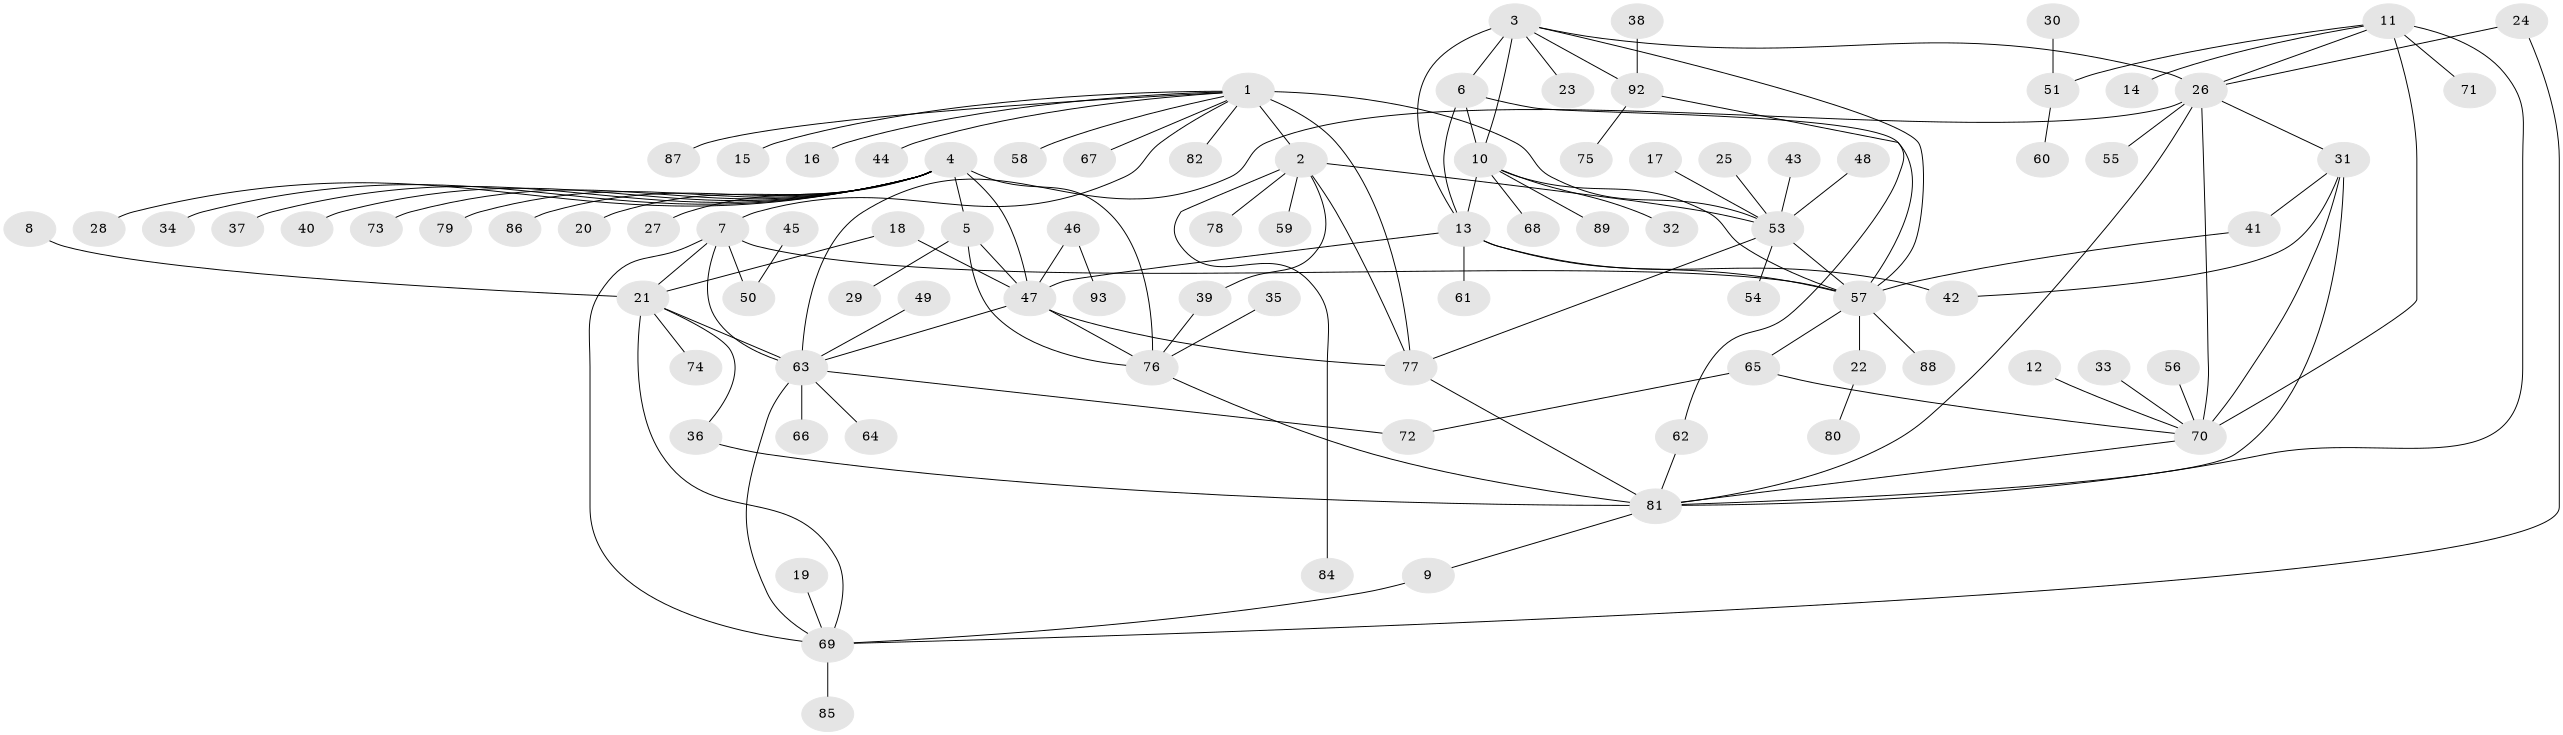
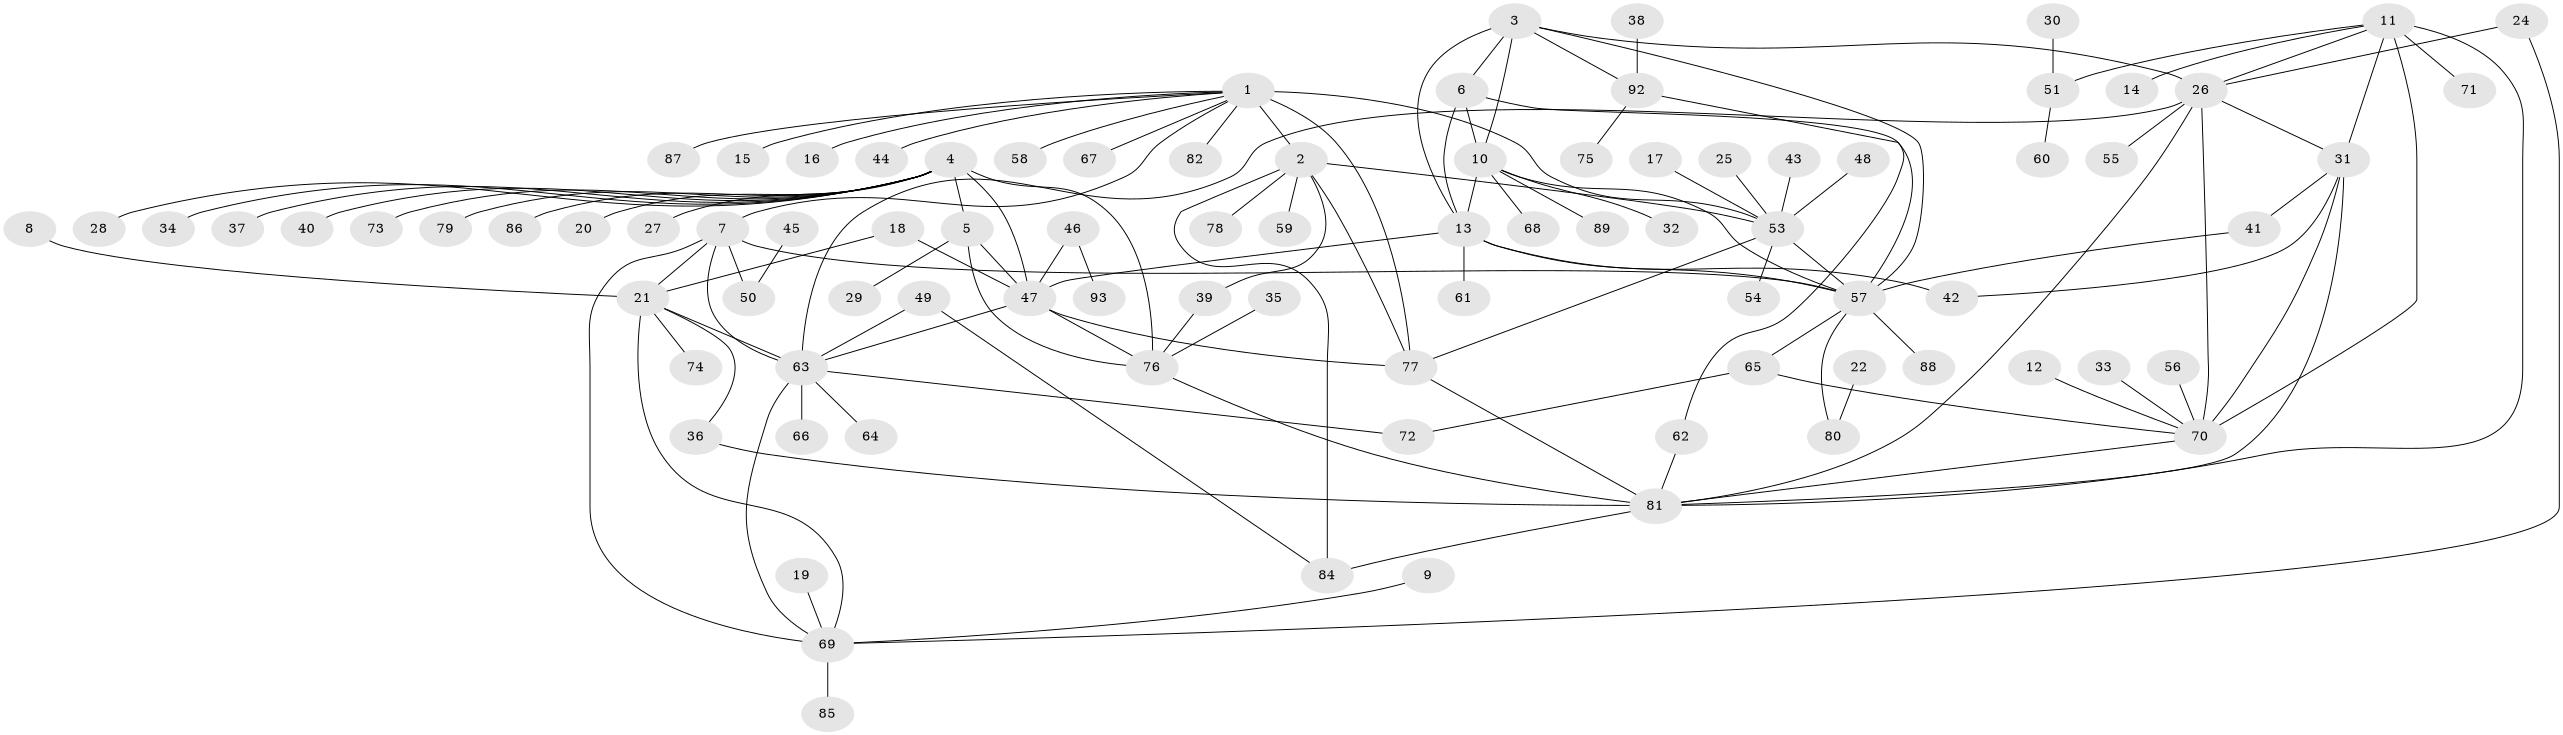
node "23": removed
edge "11" -- "31": added
edge "57" -- "22": now "57" -- "80"
edge "49" -- "84": added
edge "81" -- "9": now "81" -- "84"
